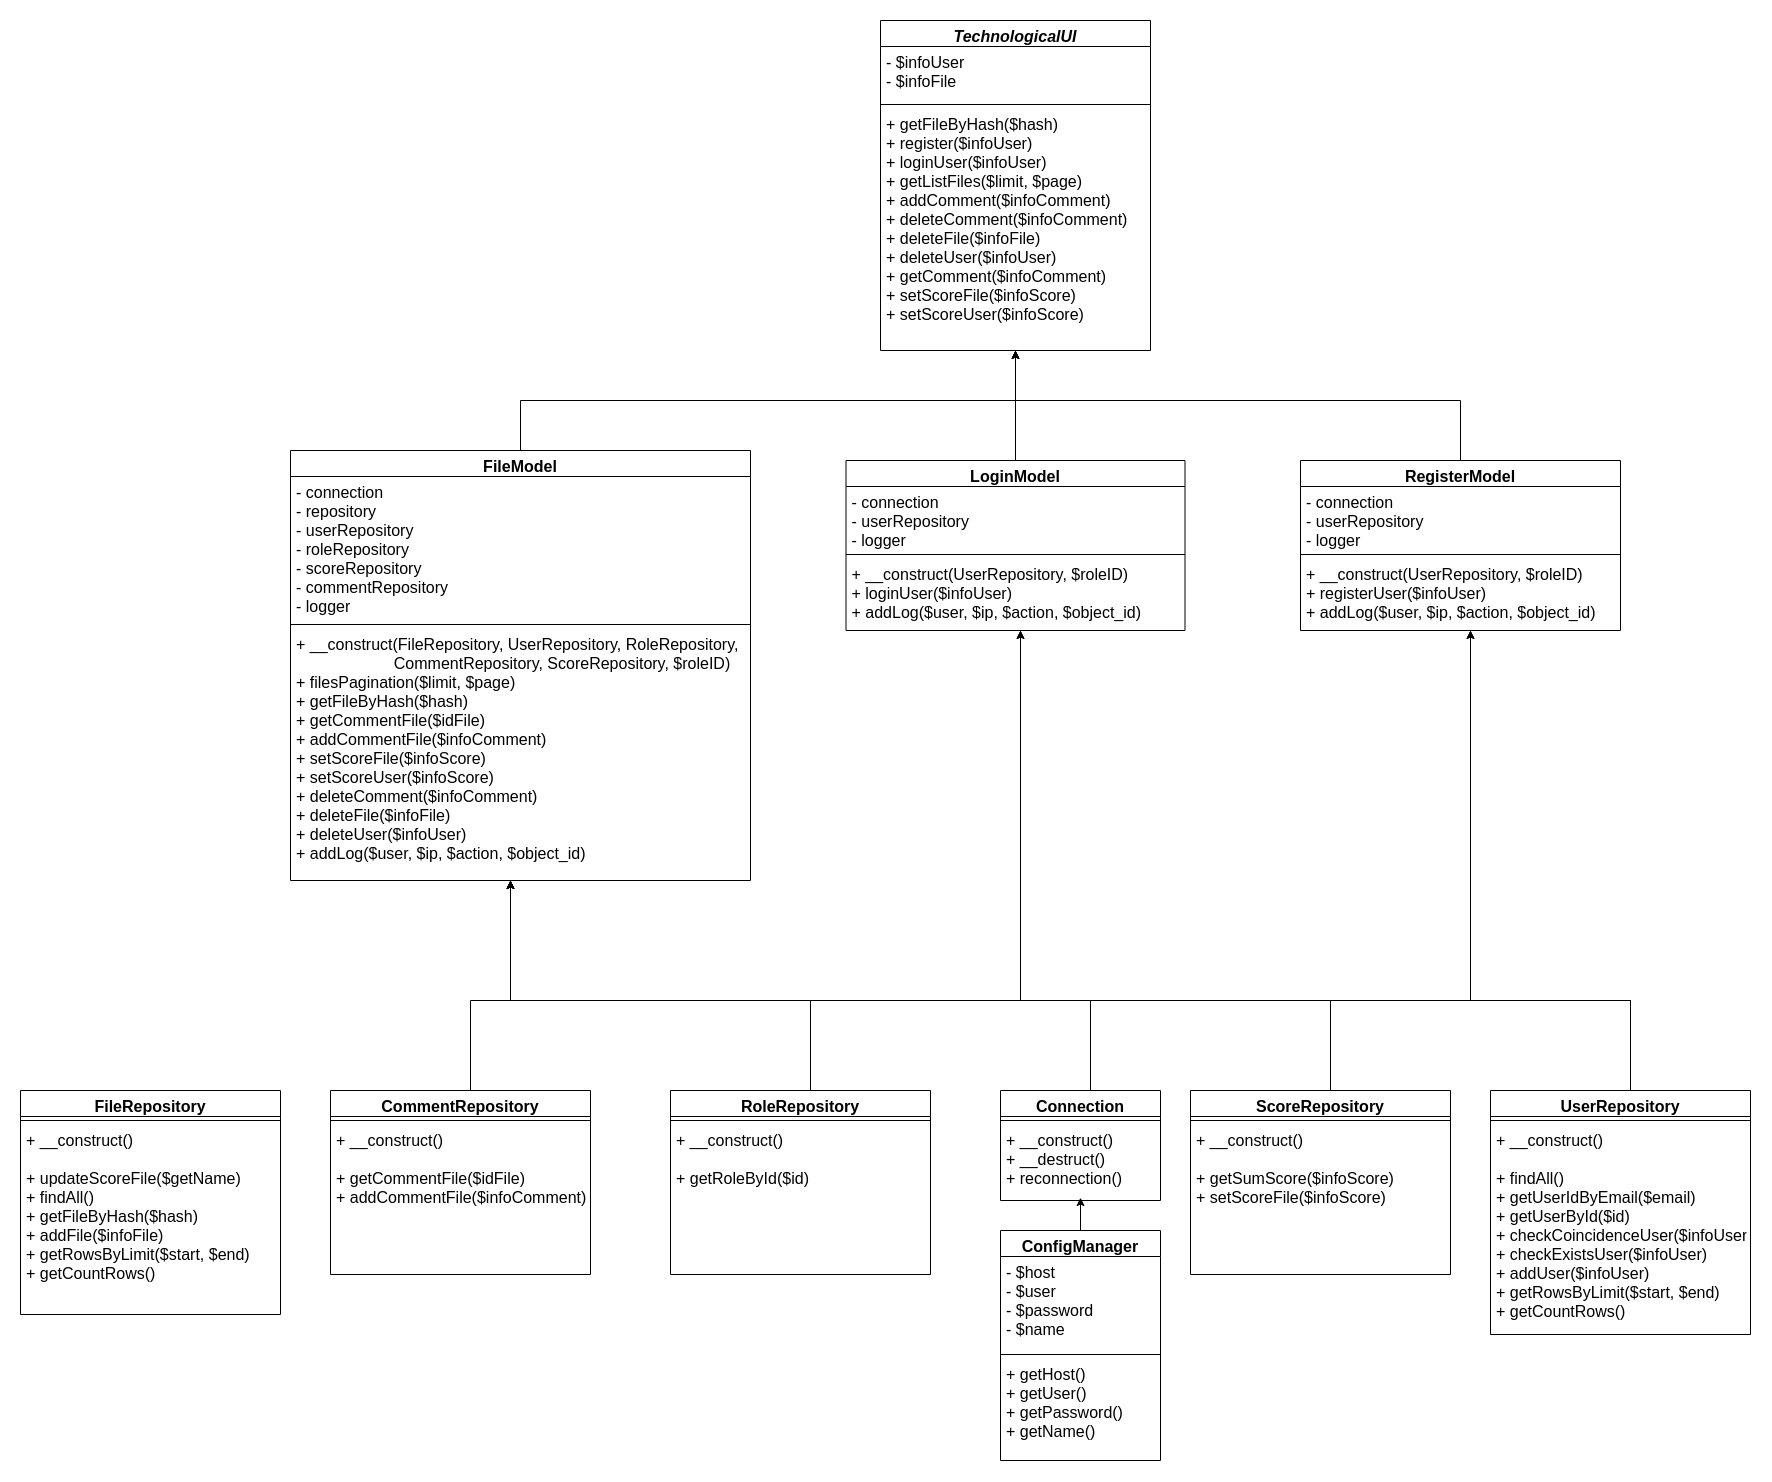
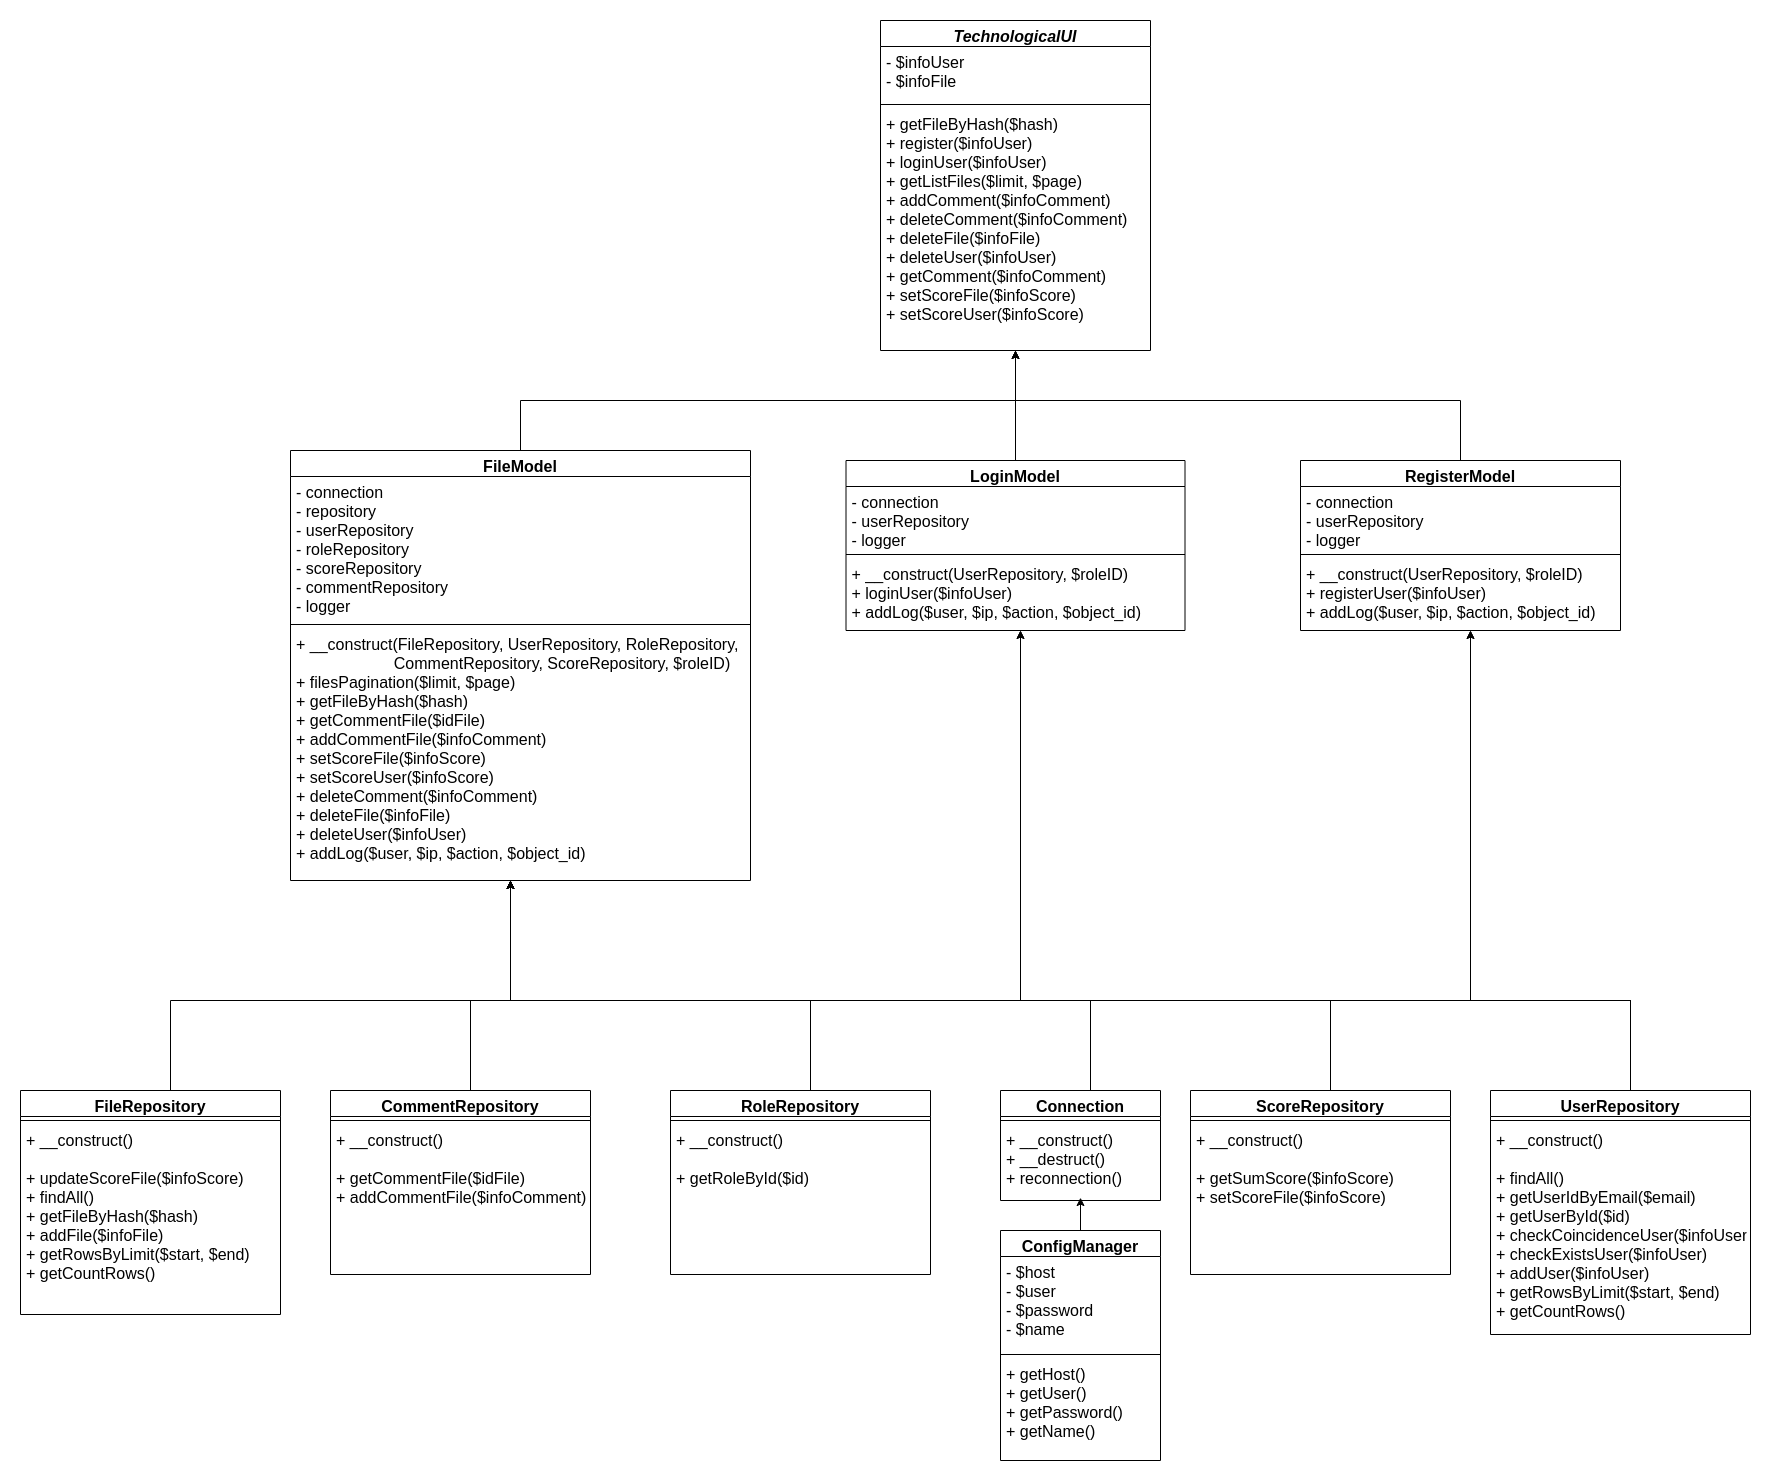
edge "FileRepository" -> "FileModel": added
node "+ __construct() + updateScoreFile($getName) + findAll() + getFileByHash($hash) + addFile($infoFile) + getRowsByLimit($start, $end) + getCountRows()": label "+ __construct() + updateScoreFile($getName) + findAll() + getFileByHash($hash) + addFile($infoFile) + getRowsByLimit($start, $end) + getCountRows()" -> "+ __construct() + updateScoreFile($infoScore) + findAll() + getFileByHash($hash) + addFile($infoFile) + getRowsByLimit($start, $end) + getCountRows()"
